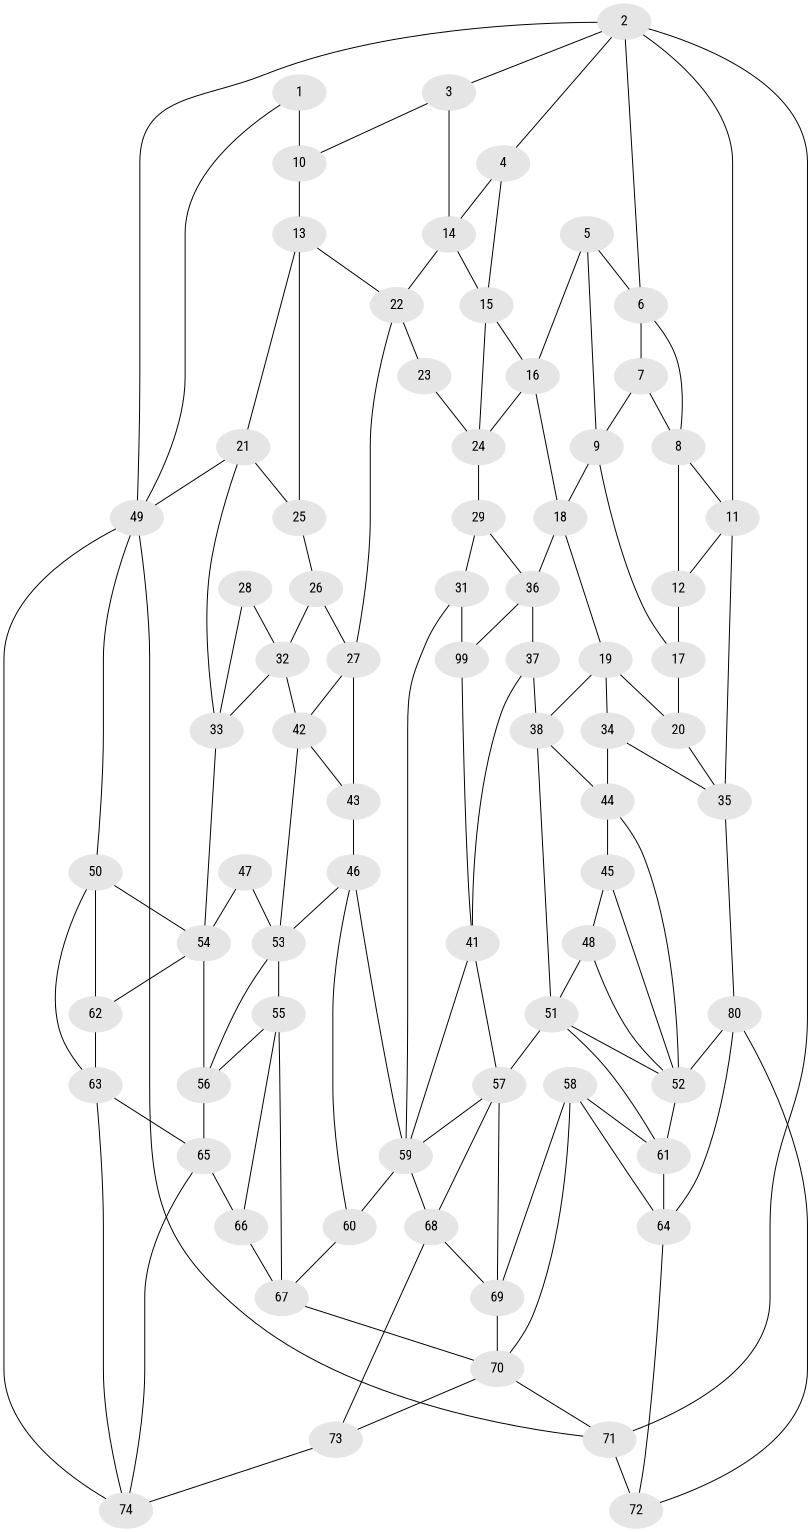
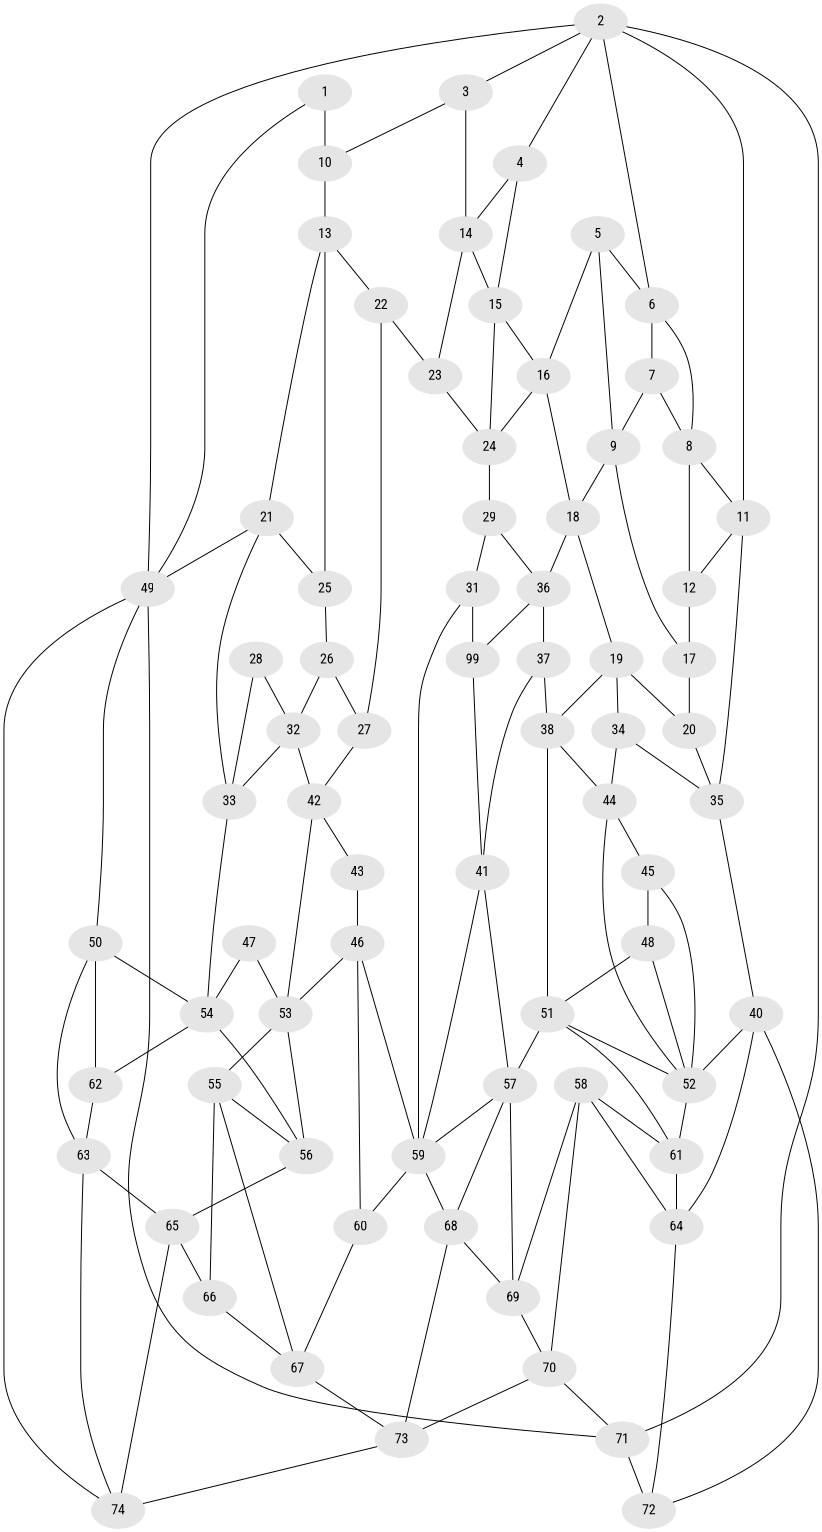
edge "14" -- "22": now "14" -- "23"
edge "27" -- "43": removed
node "80": label "80" -> "40"
edge "67" -- "70": now "67" -- "73"
